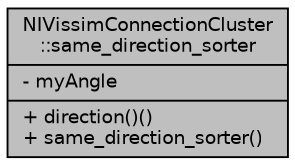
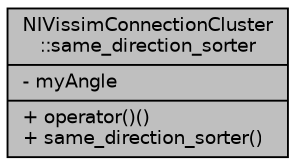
node "NIVissimConnectionCluster": text "+ direction()()" -> "+ operator()()"
